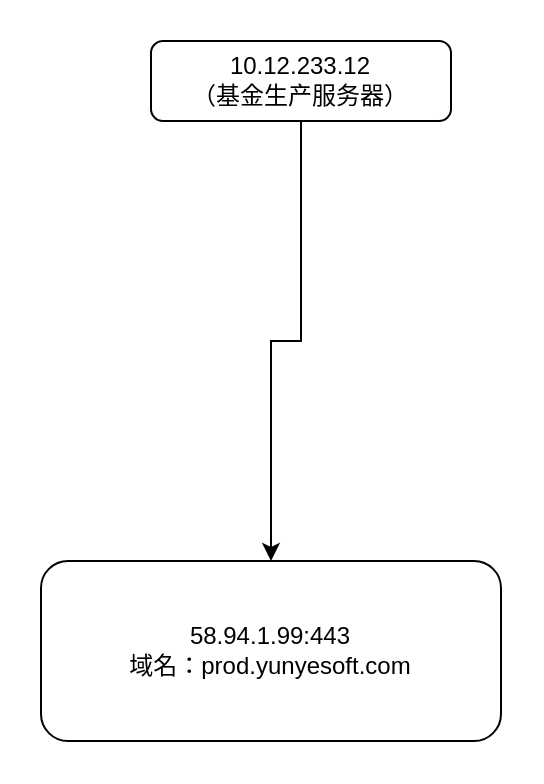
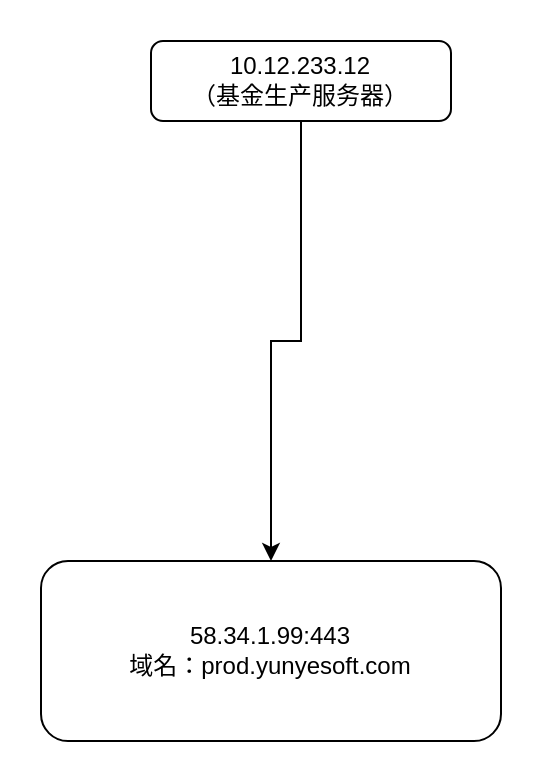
node "58.94.1.99:443 域名：prod.yunyesoft.com": label "58.94.1.99:443 域名：prod.yunyesoft.com" -> "58.34.1.99:443 域名：prod.yunyesoft.com"
